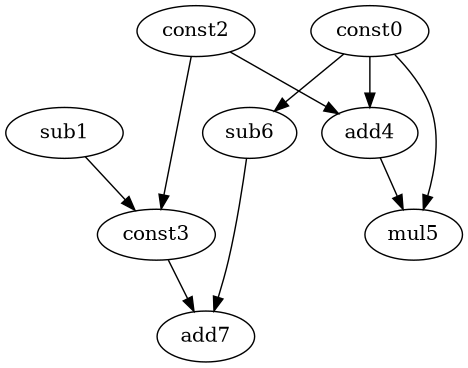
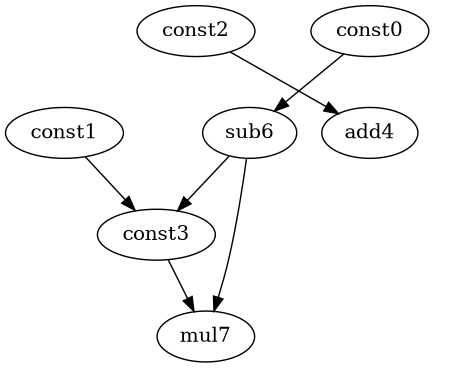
edge "const0" -> "add4": removed
edge "const2" -> "const3": now "sub6" -> "const3"
node "sub1": label "sub1" -> "const1"
node "mul5": removed
node "add7": label "add7" -> "mul7"
